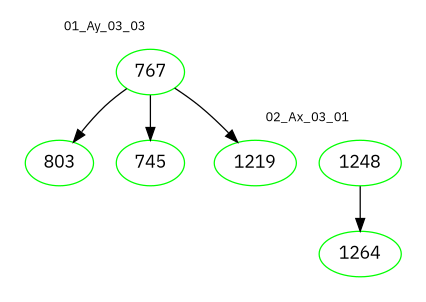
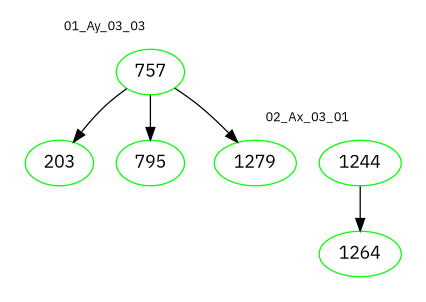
node "767": label "767" -> "757"
node "803": label "803" -> "203"
node "745": label "745" -> "795"
node "1219": label "1219" -> "1279"
node "1248": label "1248" -> "1244"
